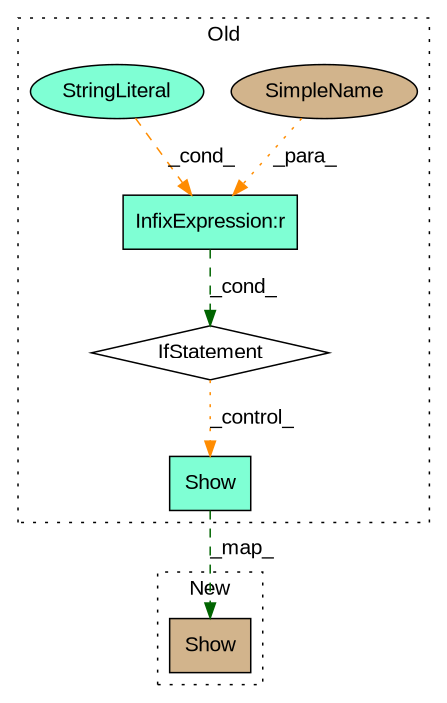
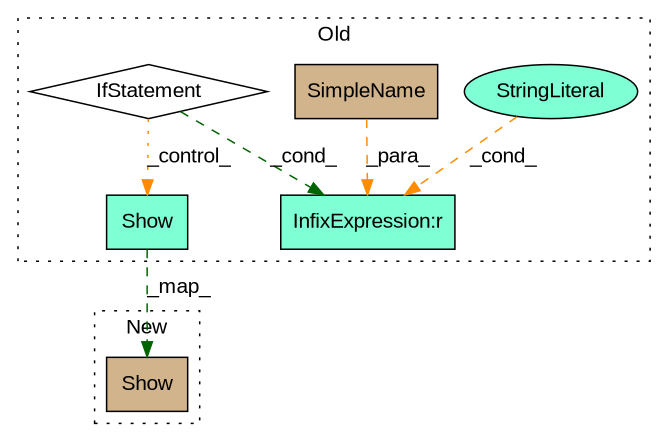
node "SimpleName": shape ellipse -> box
edge "SimpleName" -> "InfixExpression:r": style dotted -> dashed
edge "InfixExpression:r" -> "IfStatement": reversed
